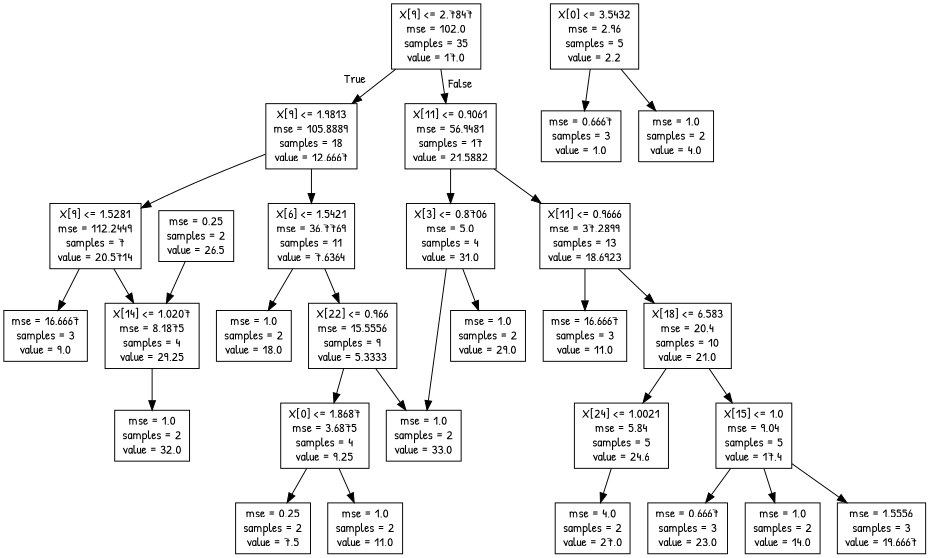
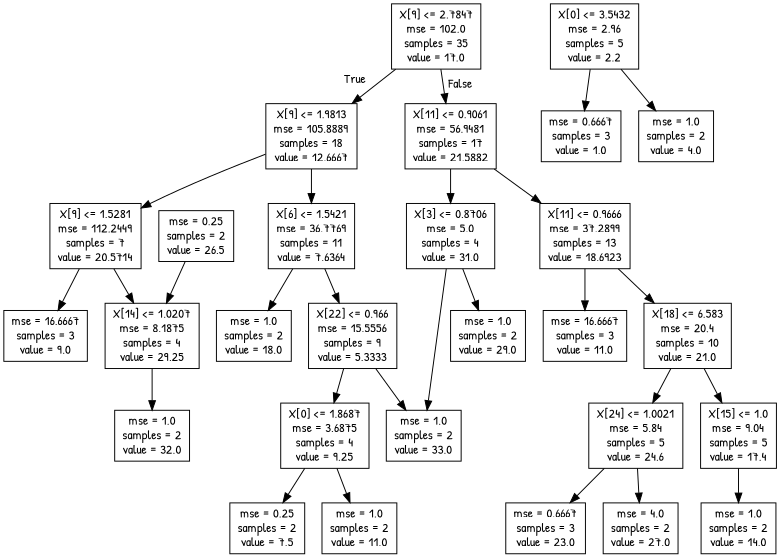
edge "X[15] <= 1.0 mse = 9.04 samples = 5 value = 17.4" -> "mse = 0.6667 samples = 3 value = 23.0": now "X[24] <= 1.0021 mse = 5.84 samples = 5 value = 24.6" -> "mse = 0.6667 samples = 3 value = 23.0"
node "mse = 1.5556 samples = 3 value = 19.6667": removed
